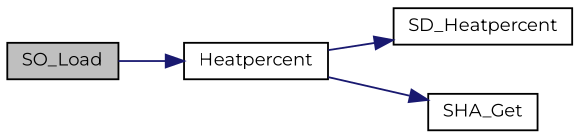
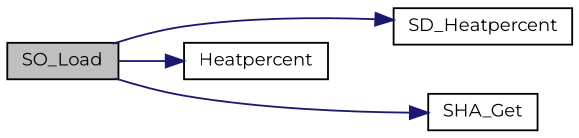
edge "Heatpercent" -> "SD_Heatpercent": now "SO_Load" -> "SD_Heatpercent"
edge "Heatpercent" -> "SHA_Get": now "SO_Load" -> "SHA_Get"
